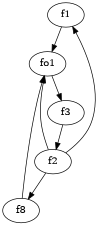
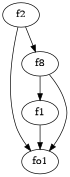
edge "f2" -> "f1": now "f8" -> "f1"
node "f3": removed
